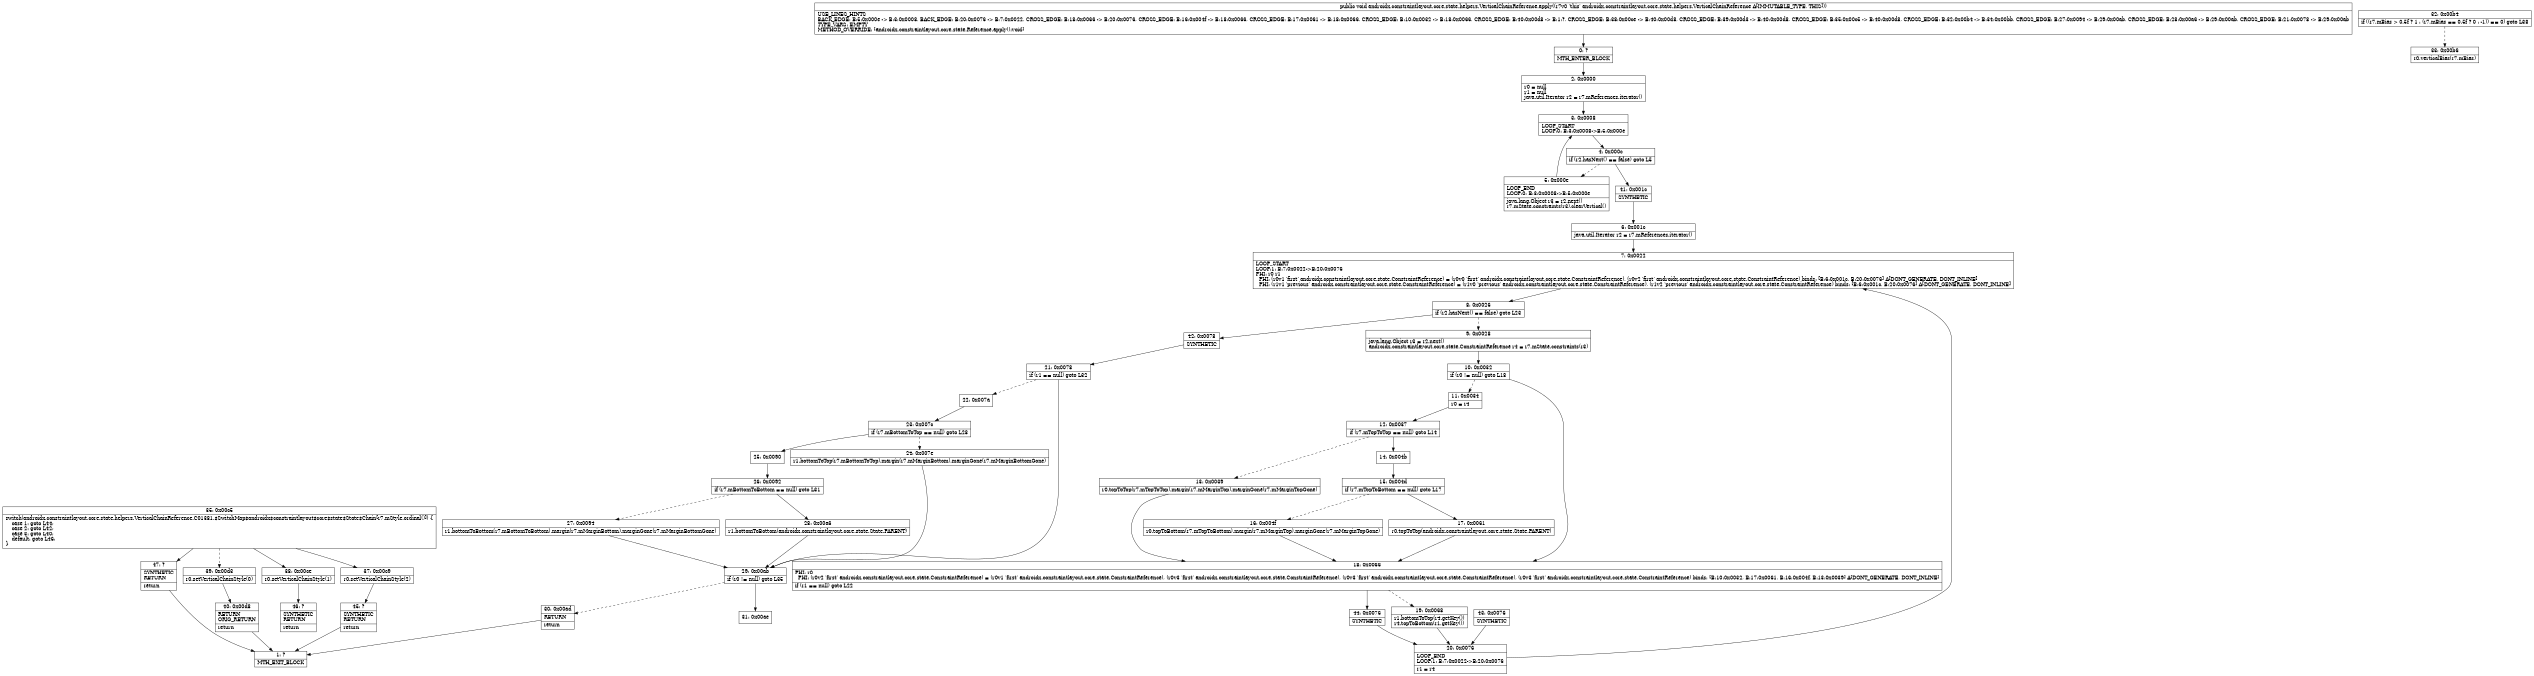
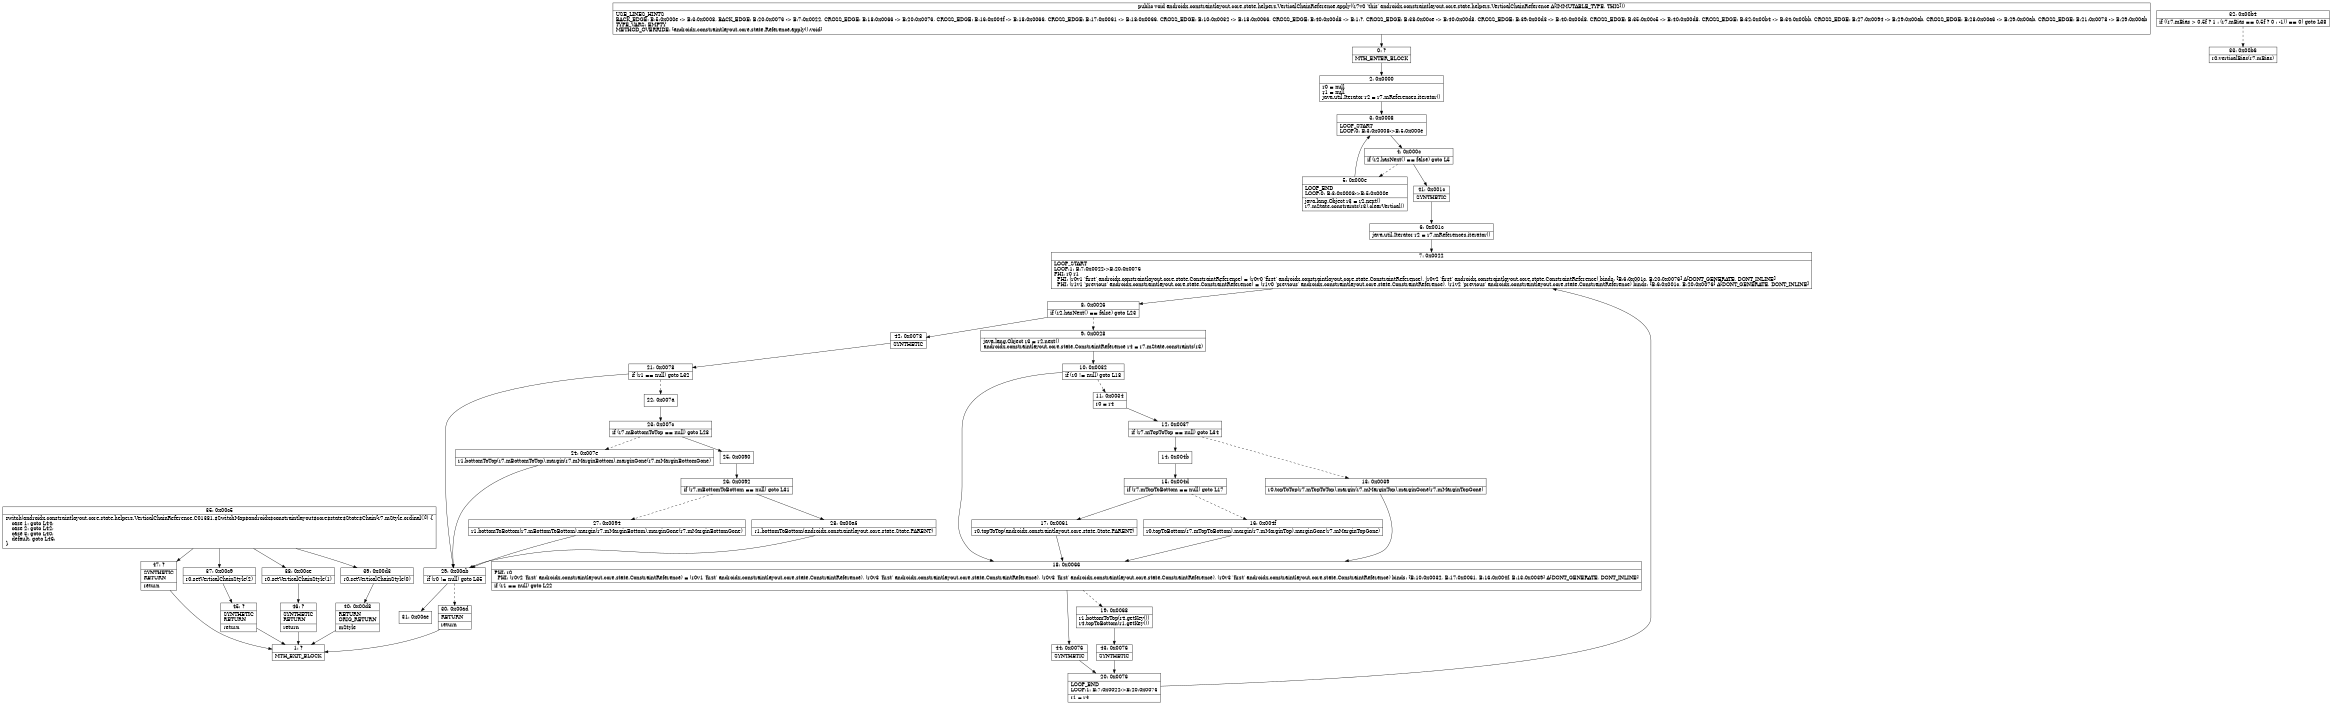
node "12: 0x0037": text "if (r7.mTopToTop == null) goto L14" -> "if (r7.mTopToTop == null) goto L34"
edge "35: 0x00c5" -> "39: 0x00d3": style dashed -> solid
node "40: 0x00d8": text "return" -> "mStyle"
edge "19: 0x0068" -> "20: 0x0076": now "19: 0x0068" -> "43: 0x0076"
edge "46: ?" -> "1: ?": added
